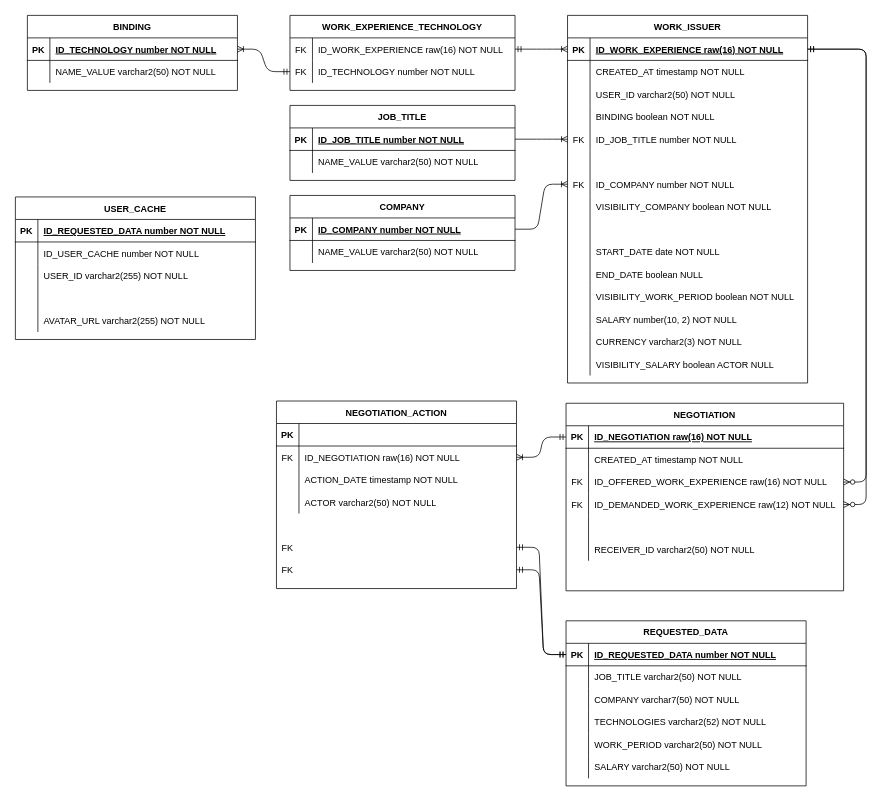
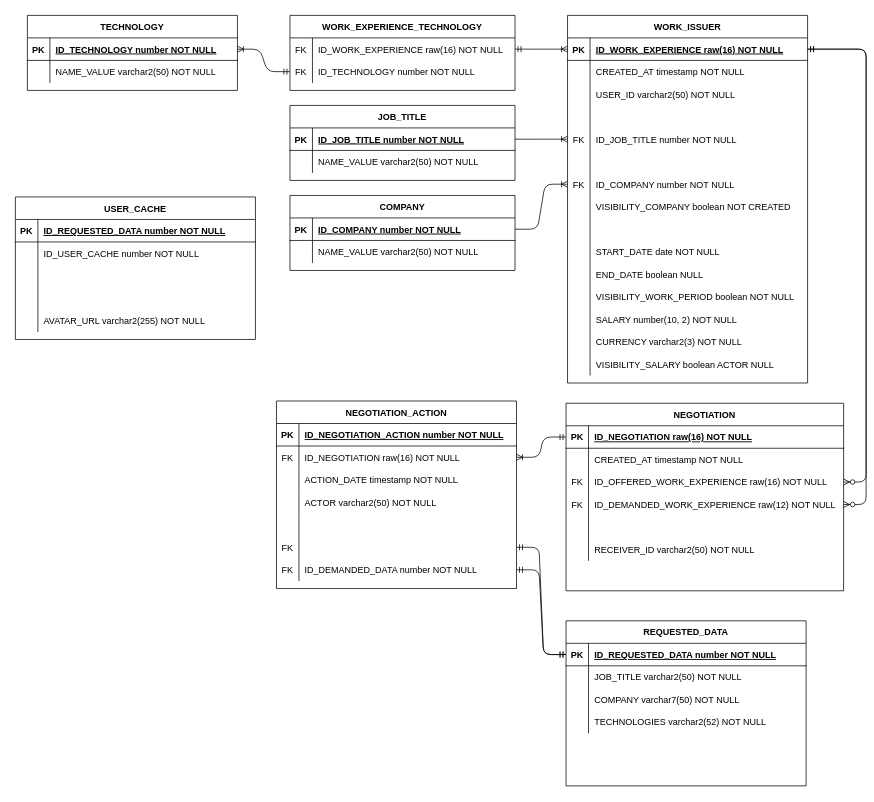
node "BINDING": label "BINDING" -> "TECHNOLOGY"
node "BINDING boolean NOT NULL": removed
node "VISIBILITY_COMPANY boolean NOT NULL": label "VISIBILITY_COMPANY boolean NOT NULL" -> "VISIBILITY_COMPANY boolean NOT CREATED"
node "USER_ID varchar2(255) NOT NULL": removed
node "ID_NEGOTIATION_ACTION number NOT NULL": added
node "ID_DEMANDED_DATA number NOT NULL": added
node "WORK_PERIOD varchar2(50) NOT NULL": removed
node "SALARY varchar2(50) NOT NULL": removed
